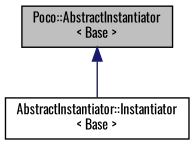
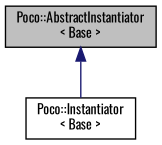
node "AbstractInstantiator::Instantiator < Base >": label "AbstractInstantiator::Instantiator < Base >" -> "Poco::Instantiator < Base >"
